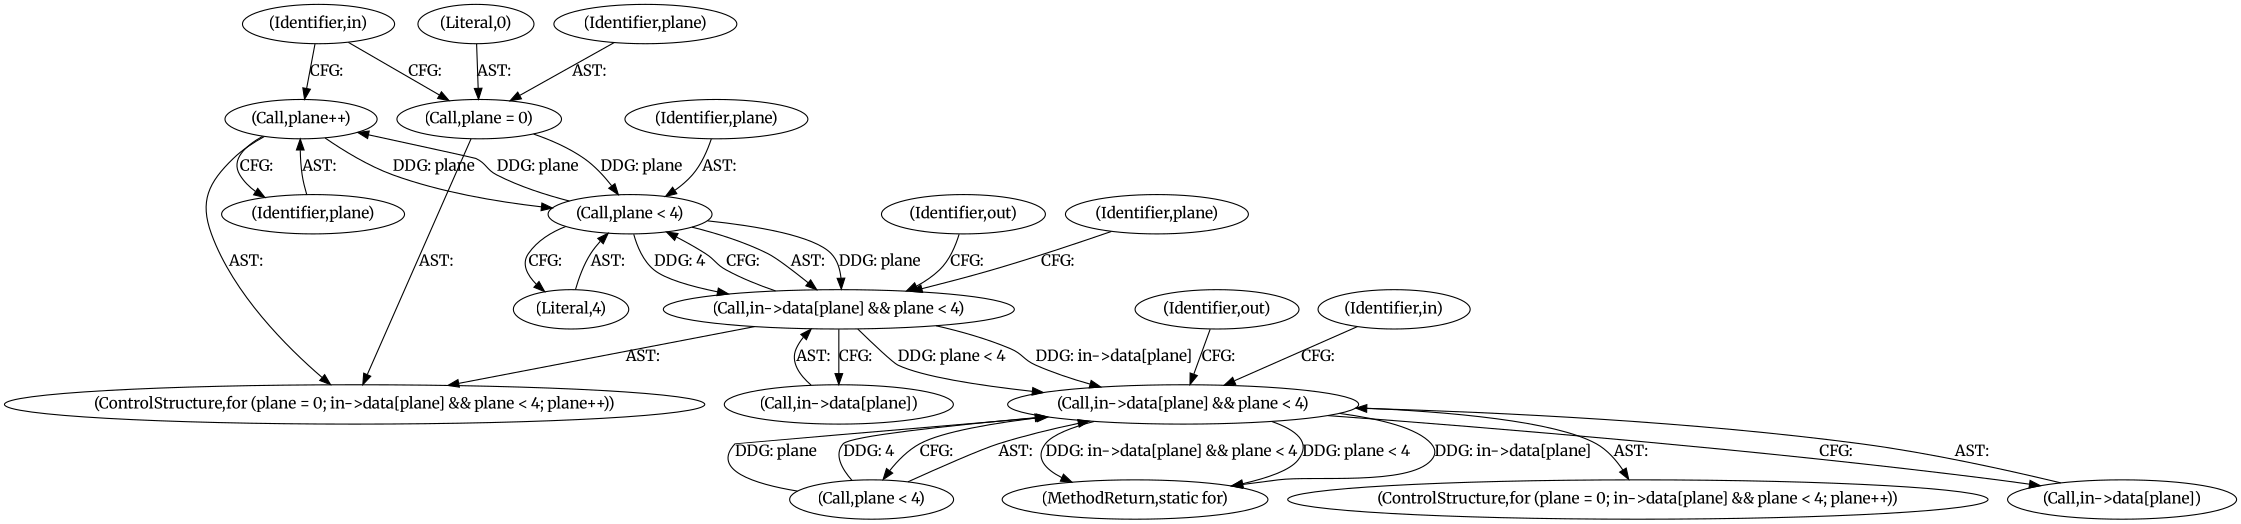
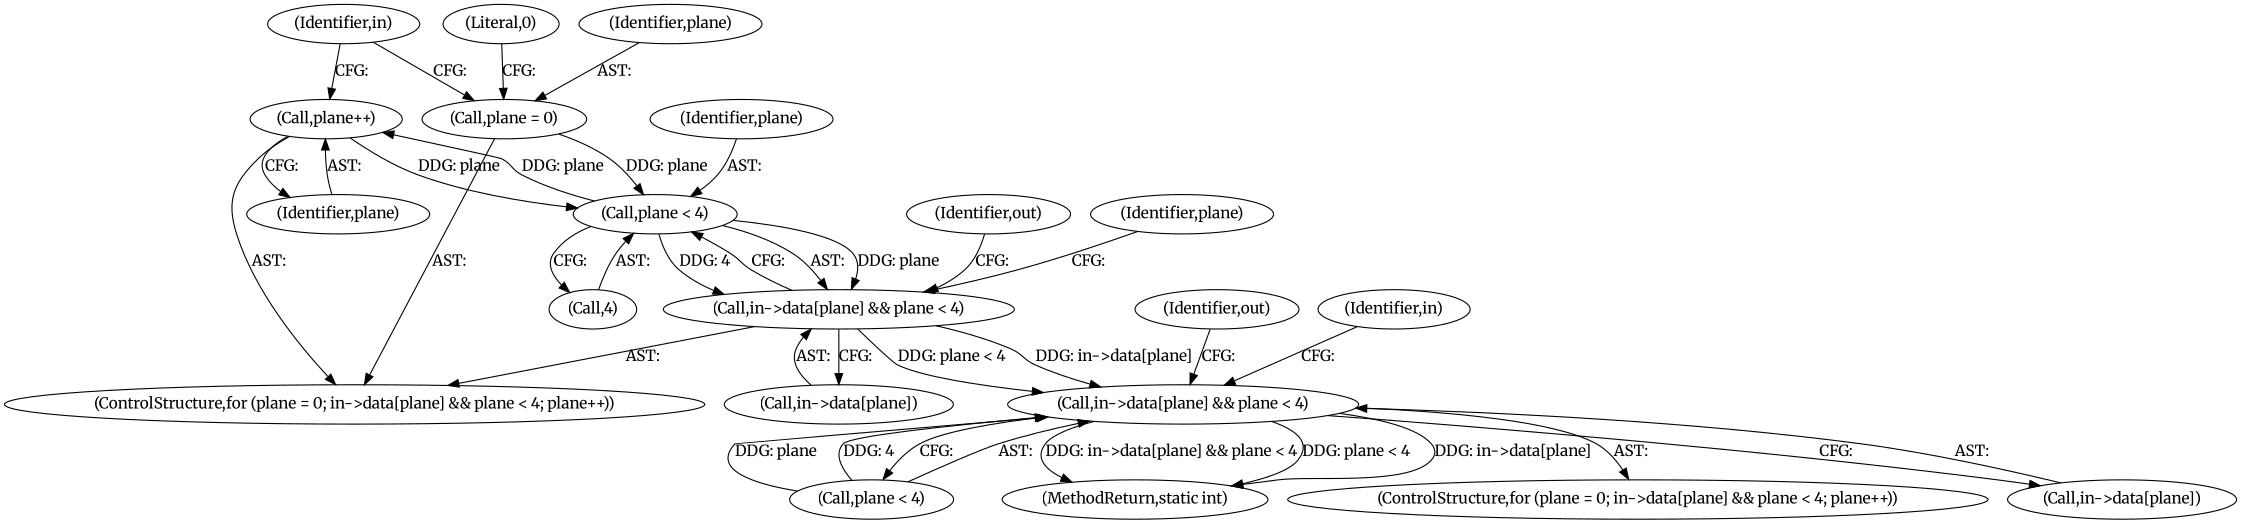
edge "(Literal,0)" -> "(Call,plane = 0)": label "AST: " -> "CFG: "
node "(Literal,4)": label "(Literal,4)" -> "(Call,4)"
node "(MethodReturn,static for)": label "(MethodReturn,static for)" -> "(MethodReturn,static int)"
